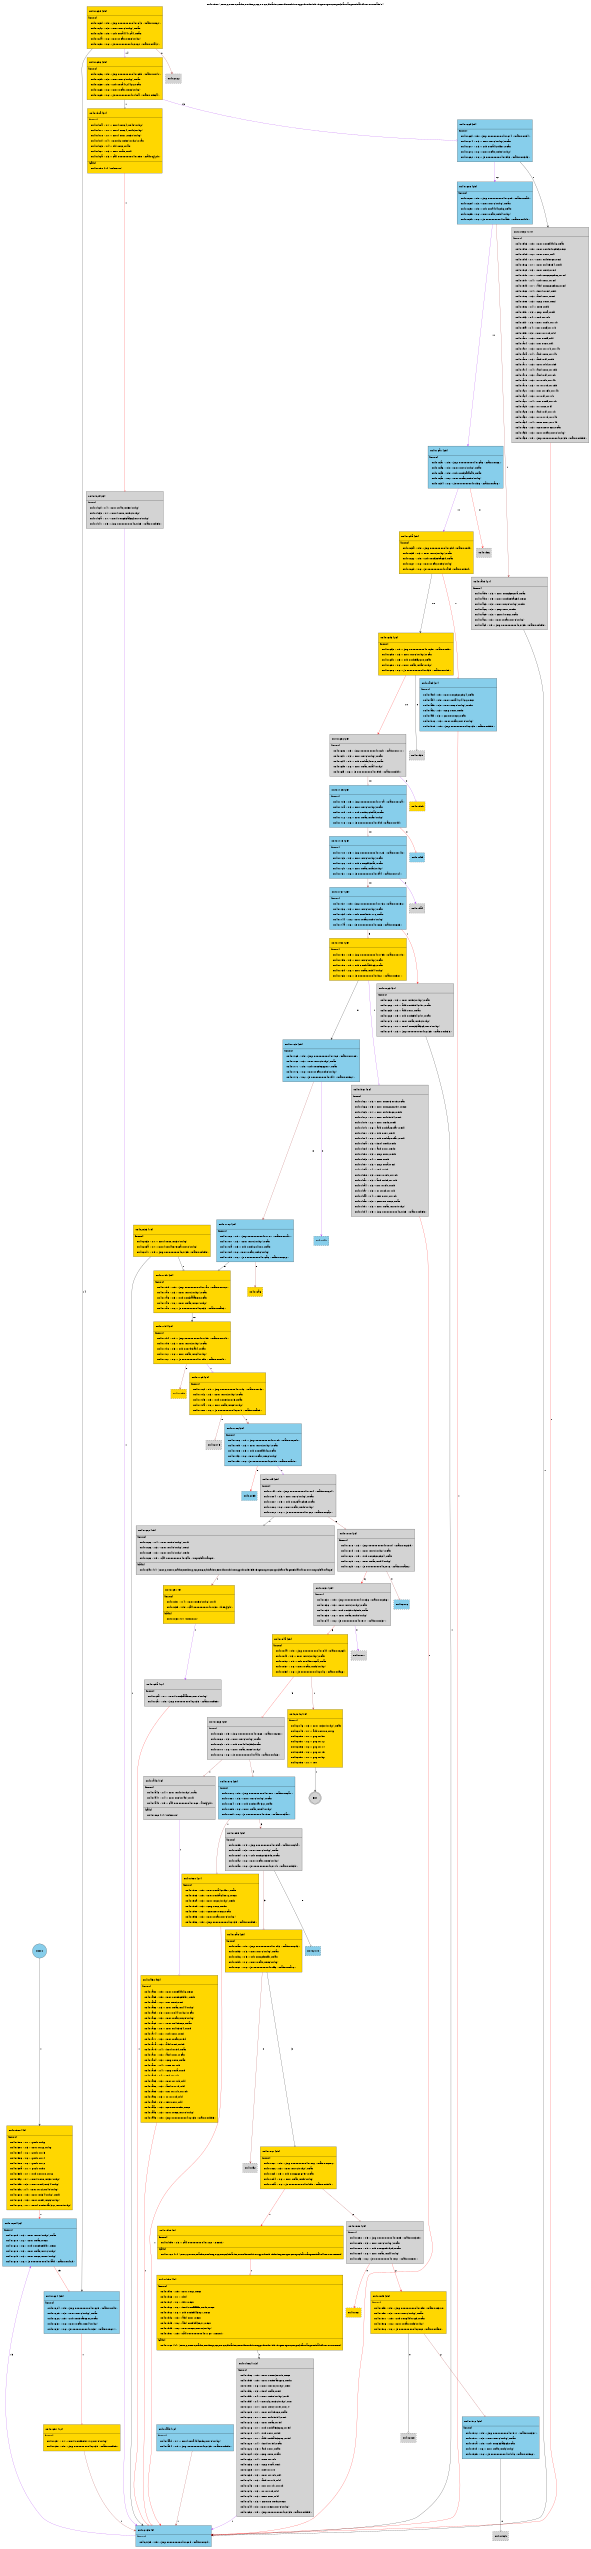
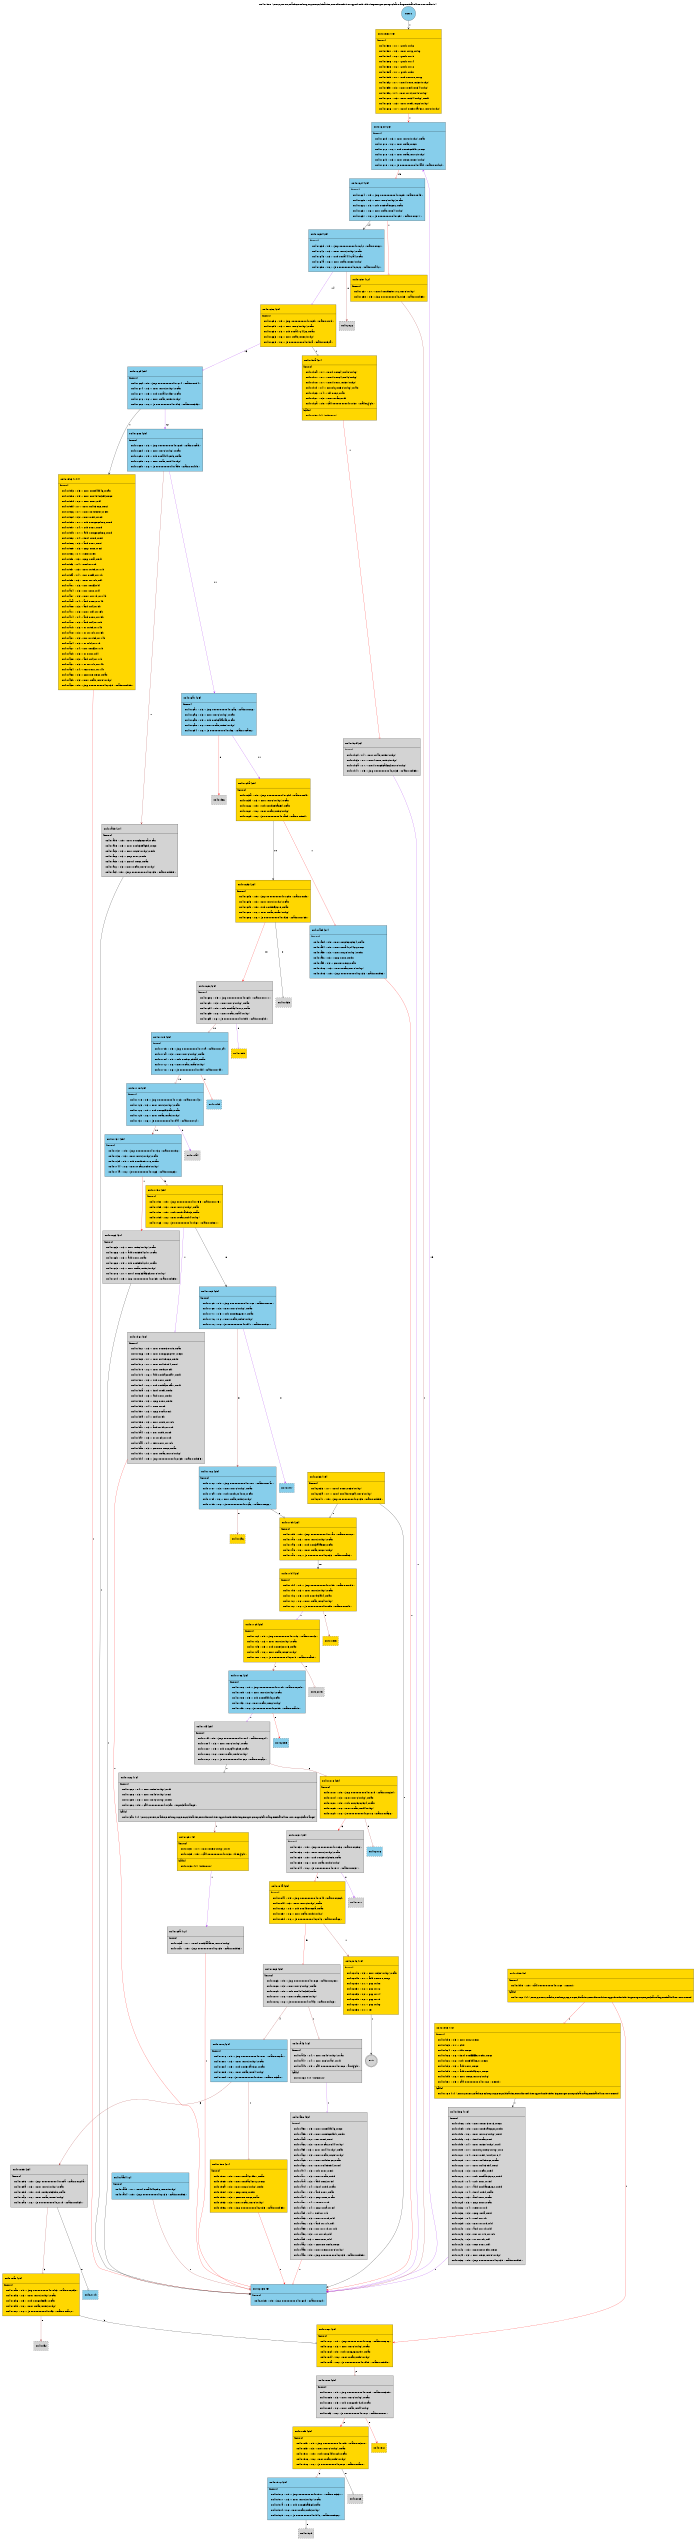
node "0x40163d [25]": fillcolor gold -> skyblue
node "0x4019b3 [144]": fillcolor lightgrey -> gold
edge "0x40163d [25]" -> "0x401624 [25]": reversed
node "0x401818 [25]": fillcolor lightgrey -> gold
node "0x401a50 [93]": fillcolor gold -> lightgrey
edge "0x4018c7 [25]" -> "0x401bb9 [5]": reversed
